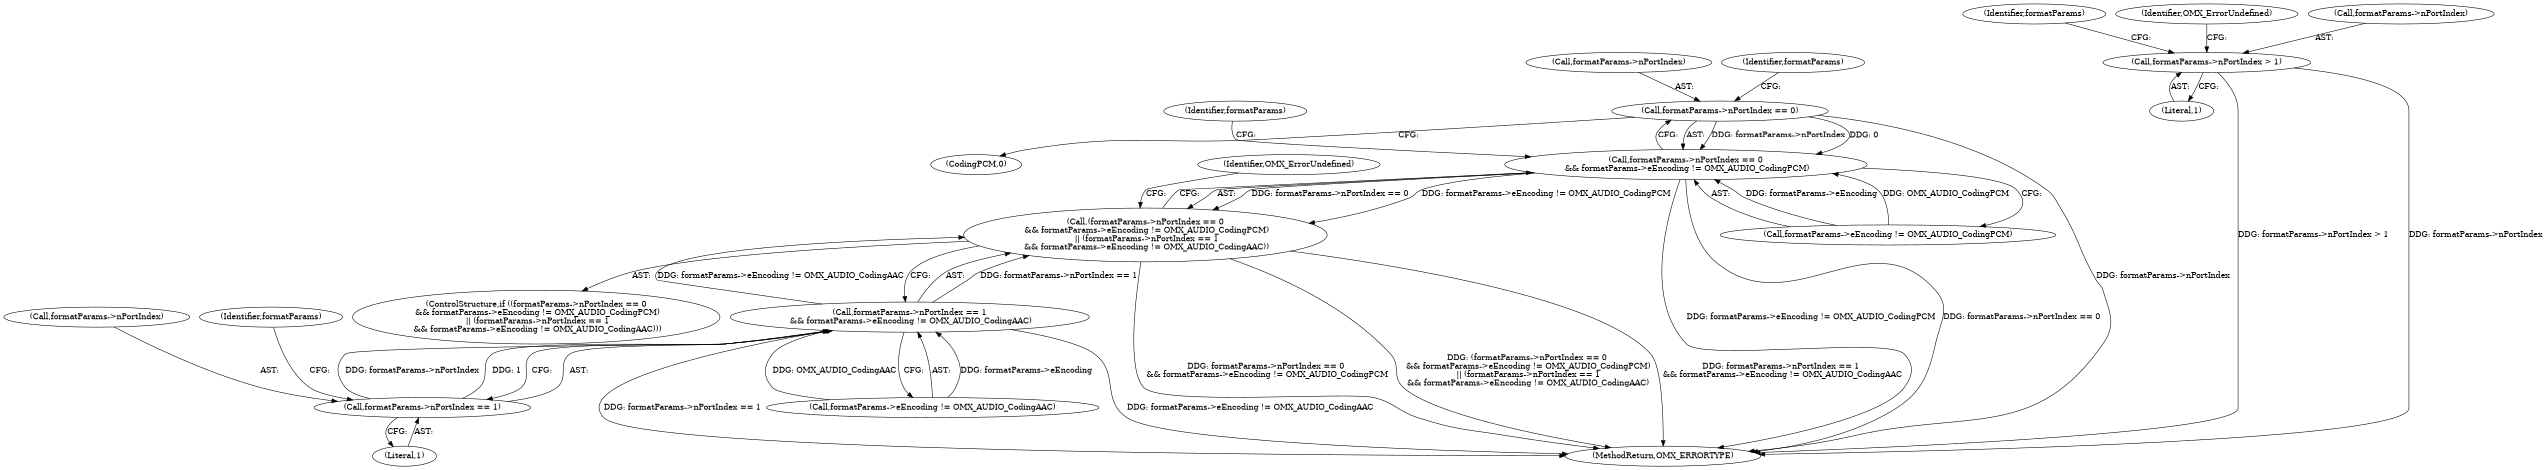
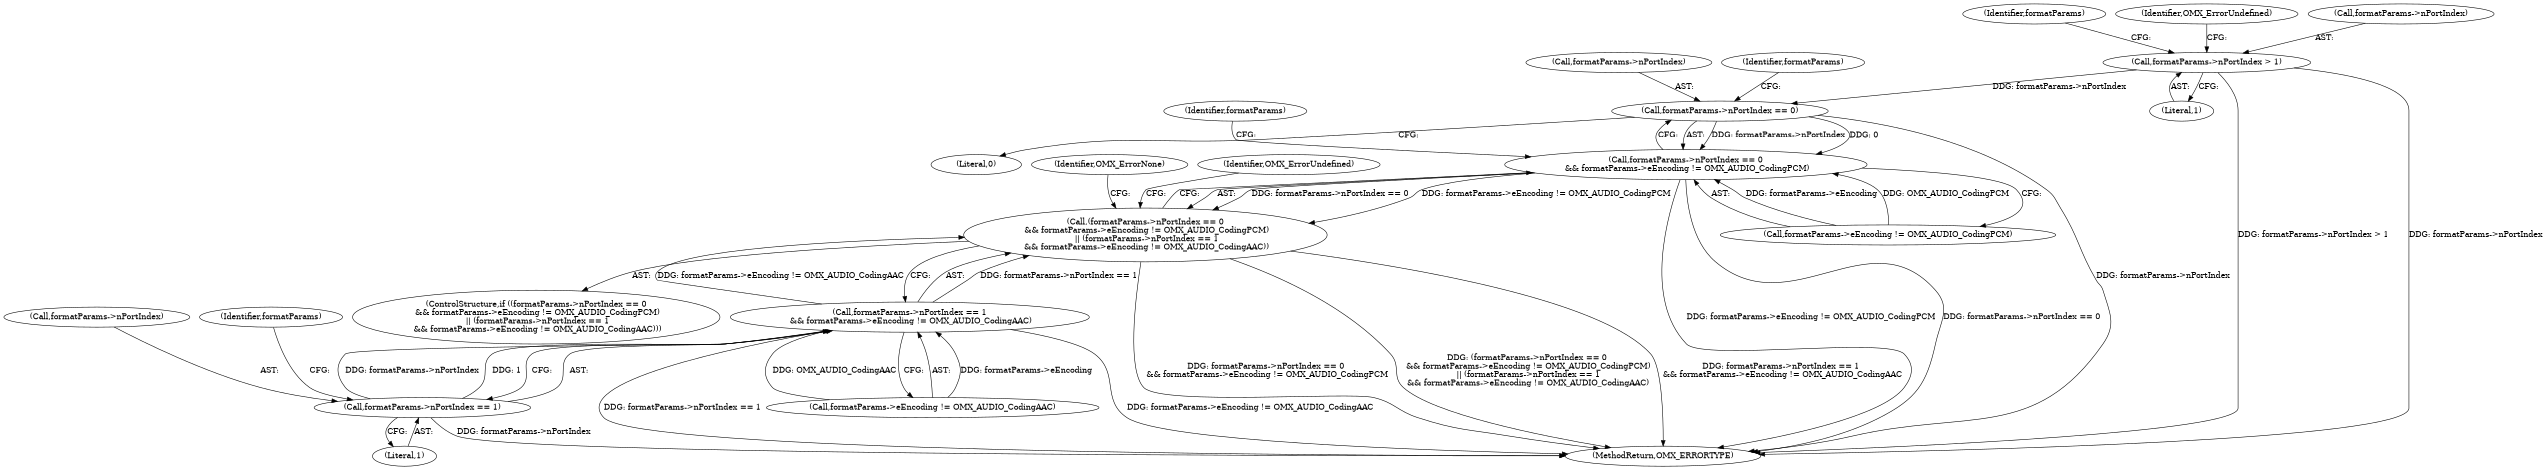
edge "(Call,formatParams->nPortIndex > 1)" -> "(Call,formatParams->nPortIndex == 0)": added, label "DDG: formatParams->nPortIndex"
node "(CodingPCM,0)": label "(CodingPCM,0)" -> "(Literal,0)"
node "(Identifier,OMX_ErrorNone)": added
edge "(Call,formatParams->nPortIndex == 1)" -> "(MethodReturn,OMX_ERRORTYPE)": added, label "DDG: formatParams->nPortIndex"
